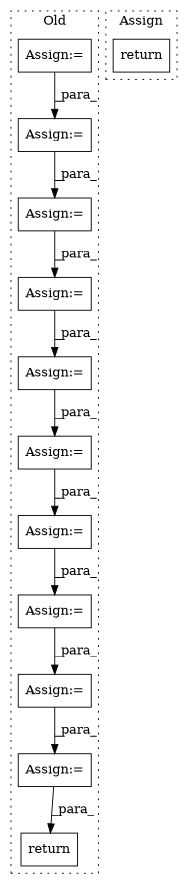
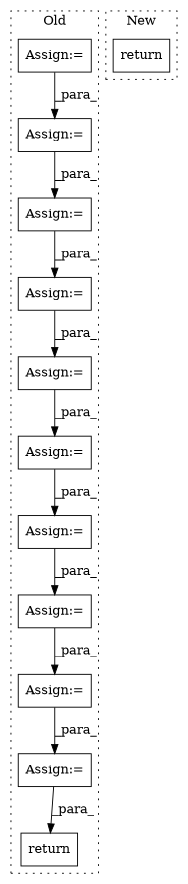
cluster "Assign": label "Assign" -> "New"
